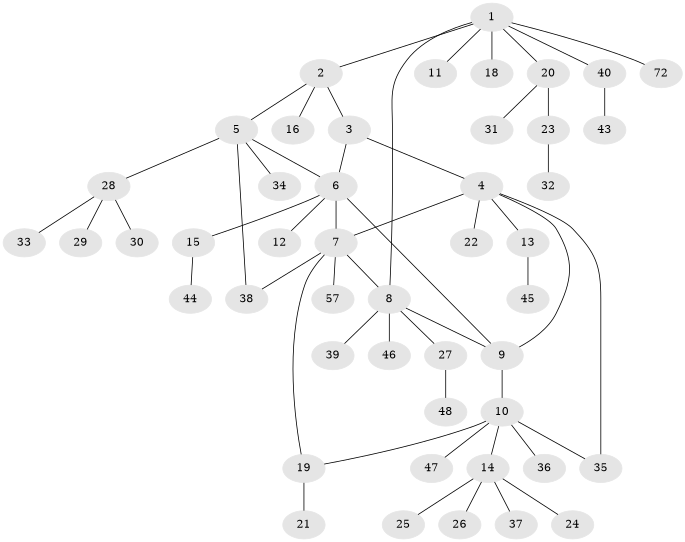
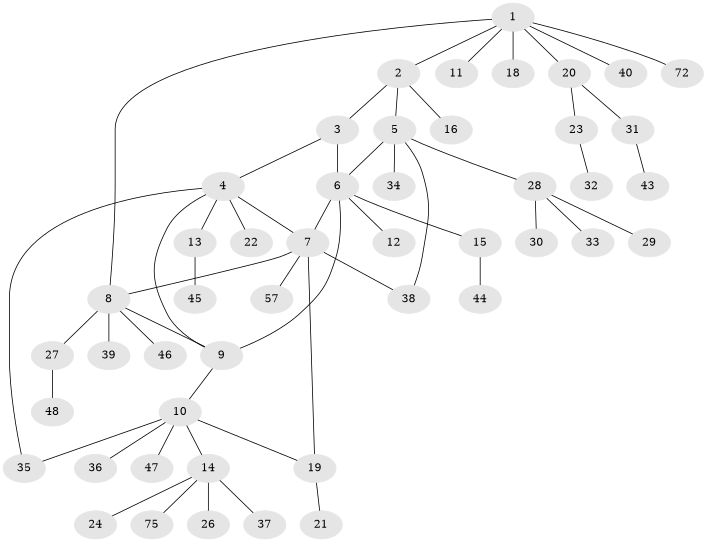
edge "40" -- "43": now "31" -- "43"
node "25": label "25" -> "75"
